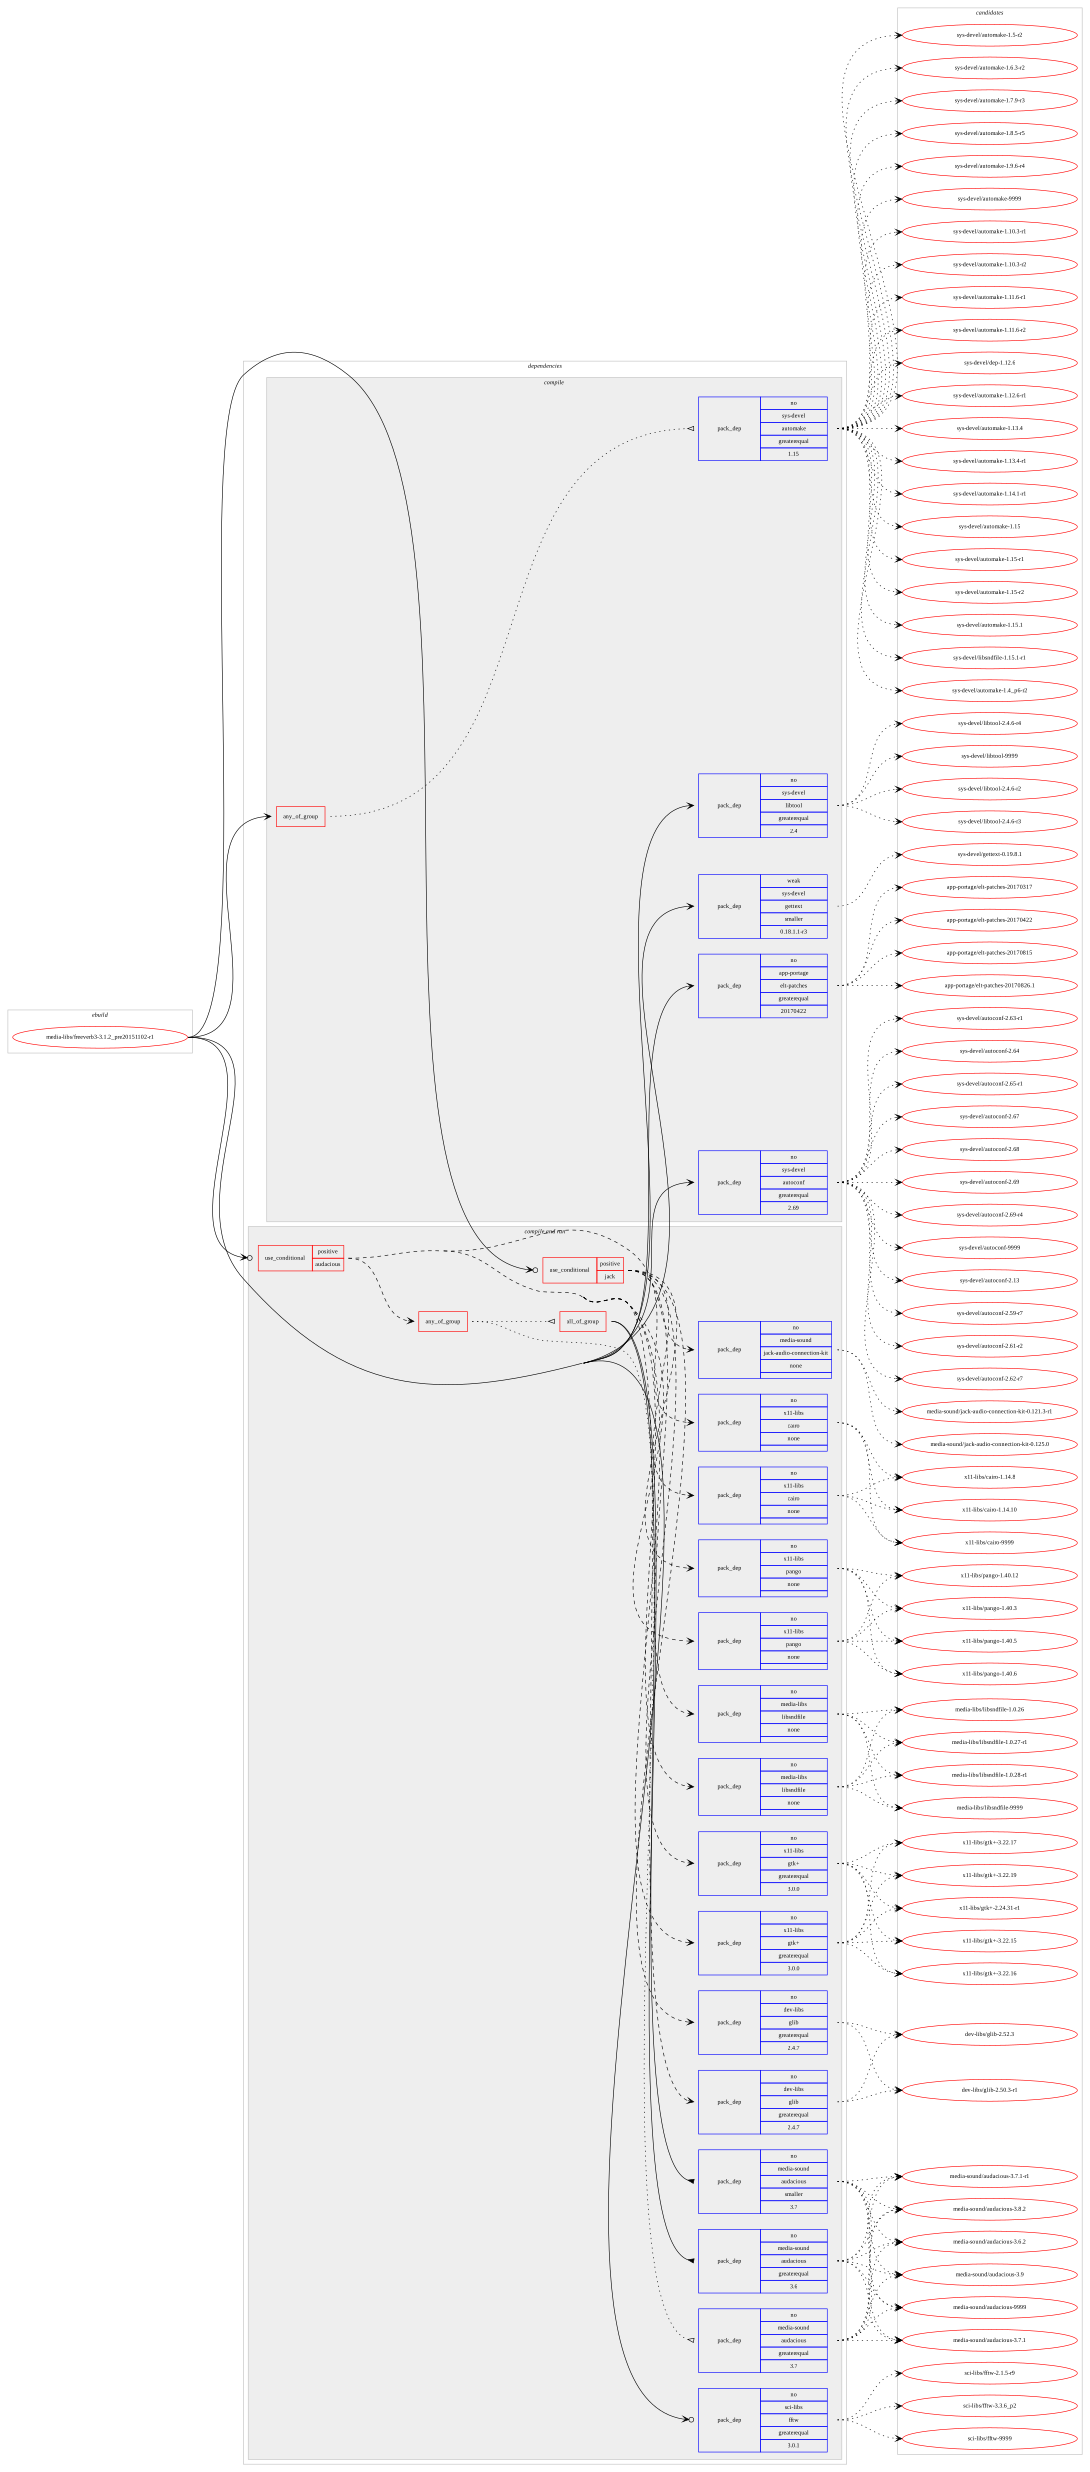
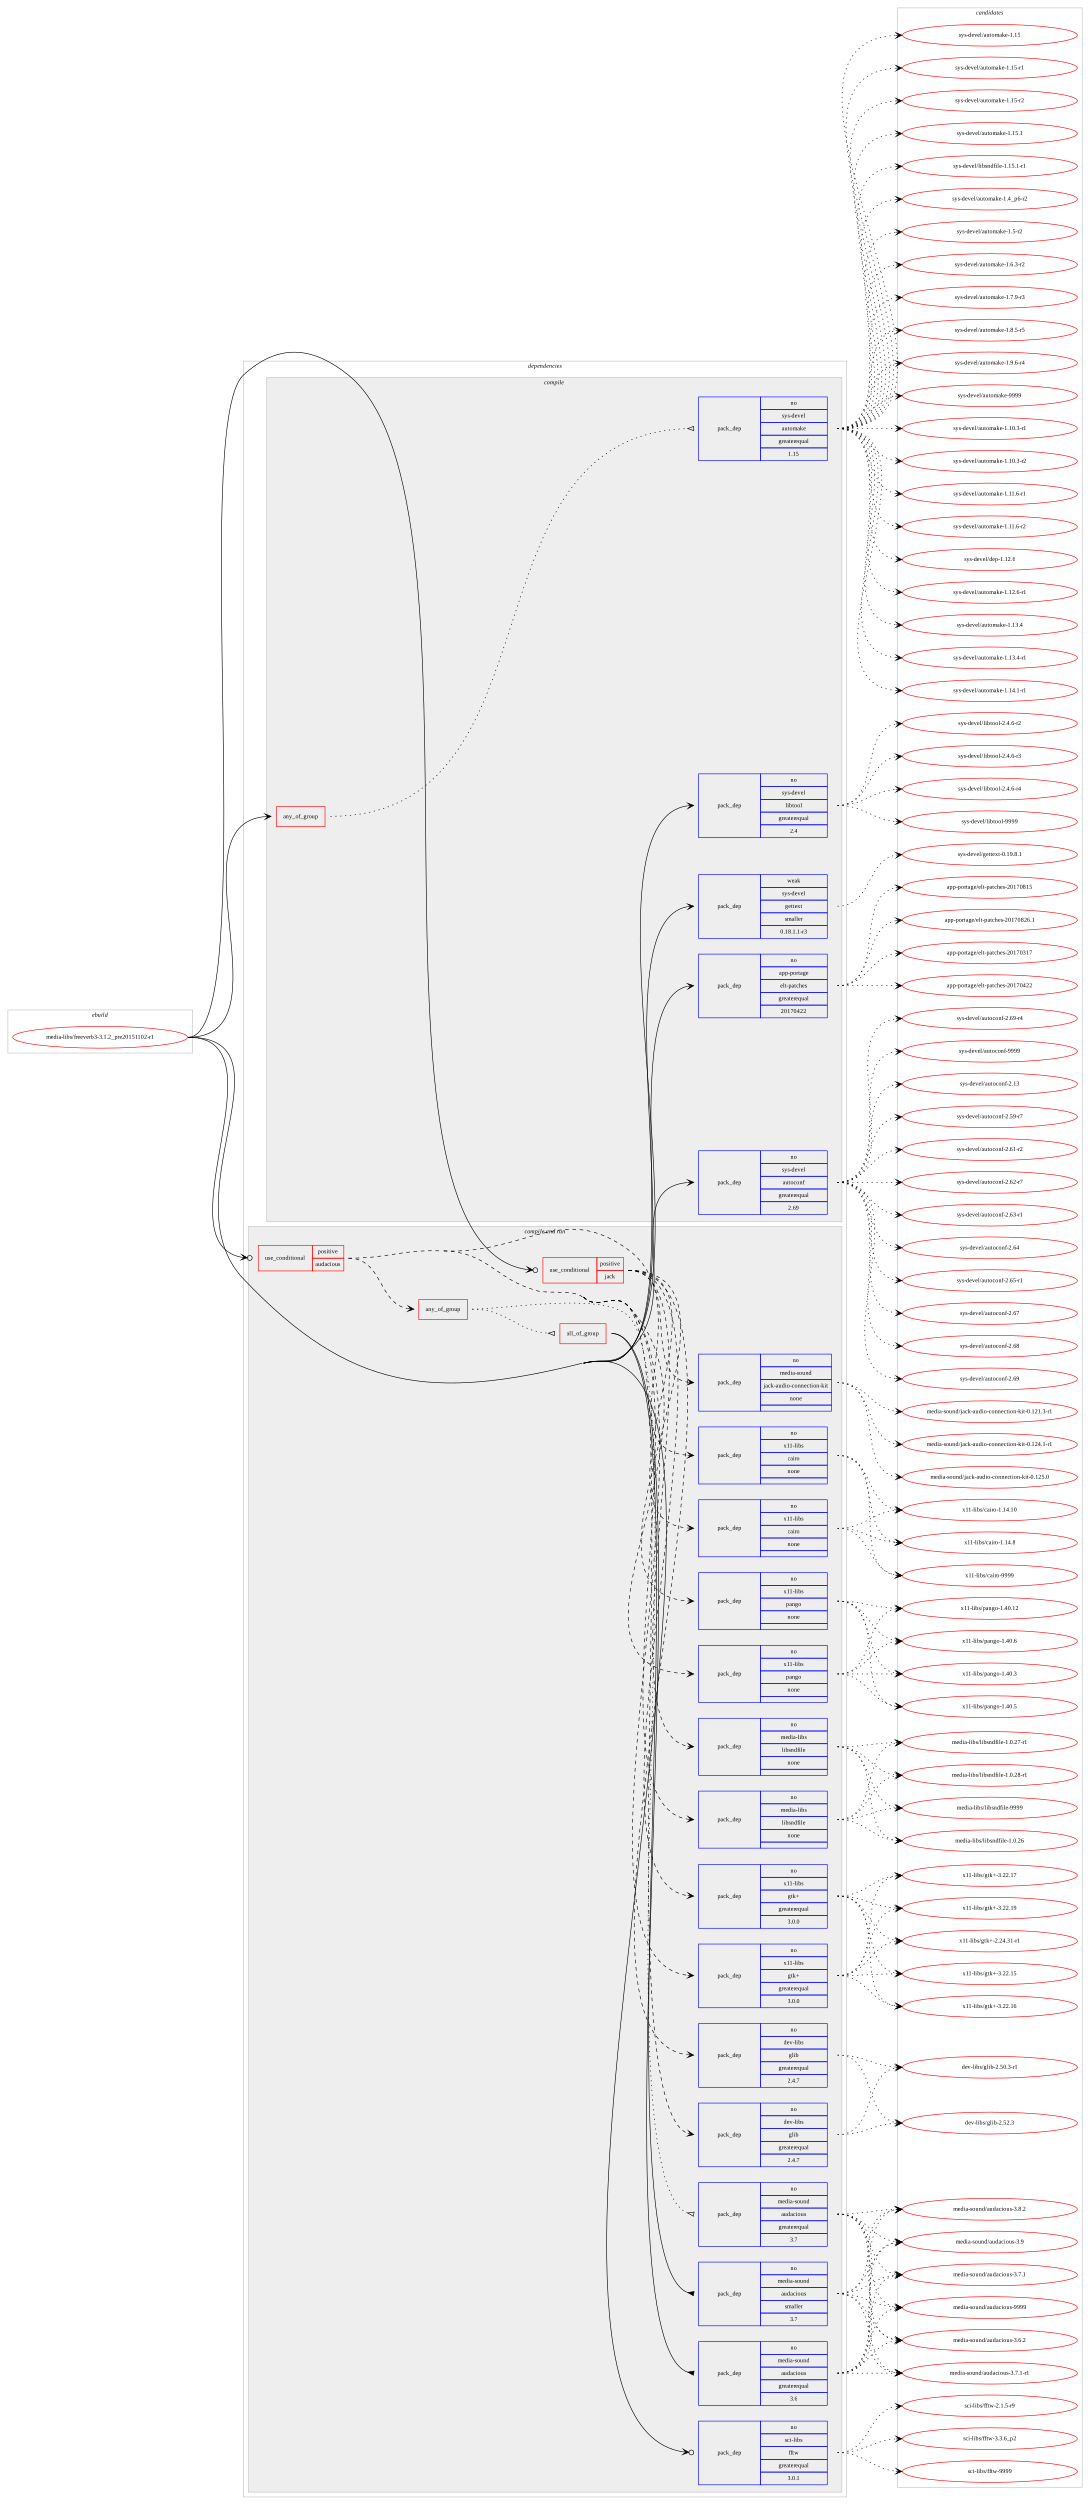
node "media-sound/jack-audio-connection-kit-0.124.1-r1": added
